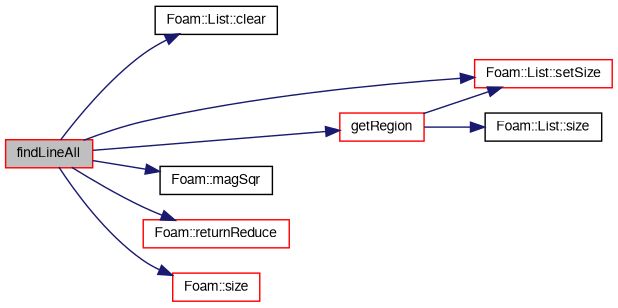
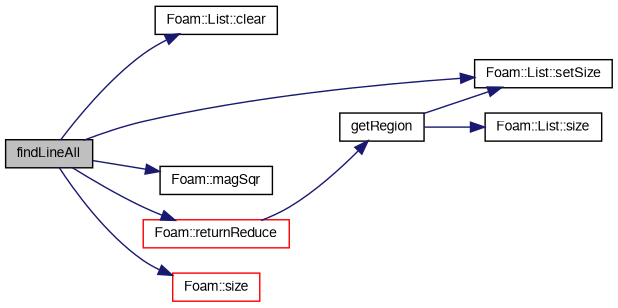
node "Foam::List::setSize": color red -> black
node "getRegion": color red -> black
edge "findLineAll" -> "getRegion": now "Foam::returnReduce" -> "getRegion"
node "findLineAll": color red -> black
